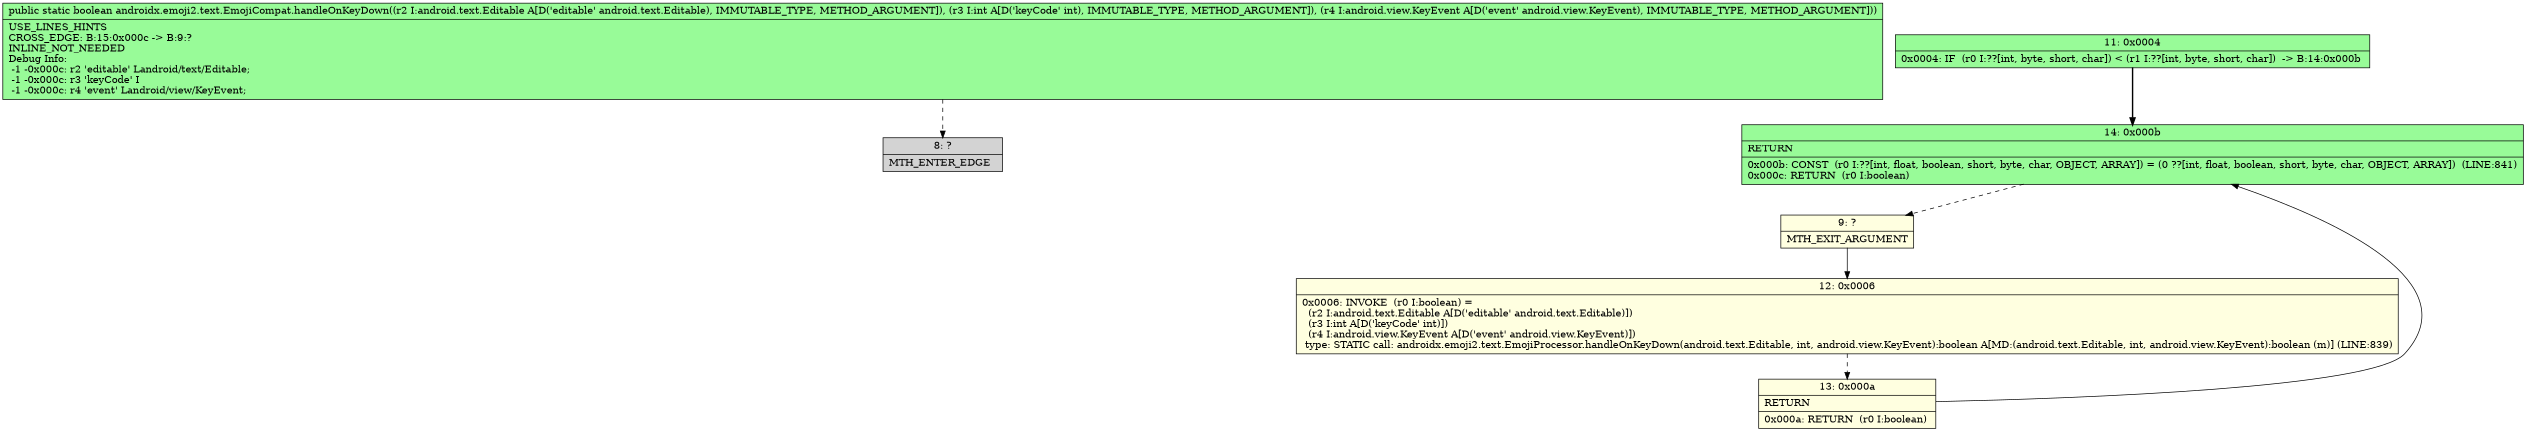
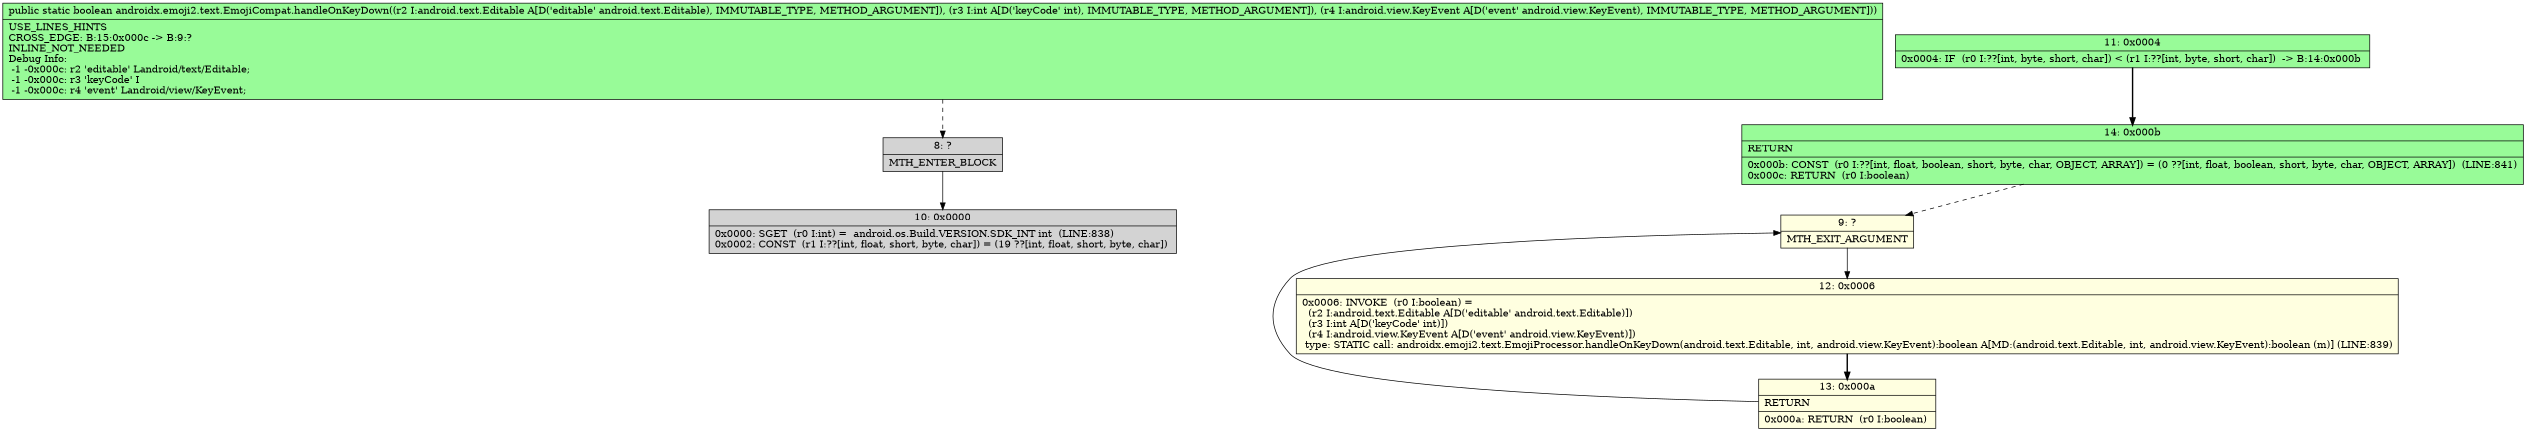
node "8: ?": text "MTH_ENTER_EDGE" -> "MTH_ENTER_BLOCK"
node "10: 0x0000": added
edge "12: 0x0006" -> "13: 0x000a": style dashed -> bold
edge "13: 0x000a" -> "14: 0x000b": now "13: 0x000a" -> "9: ?"
